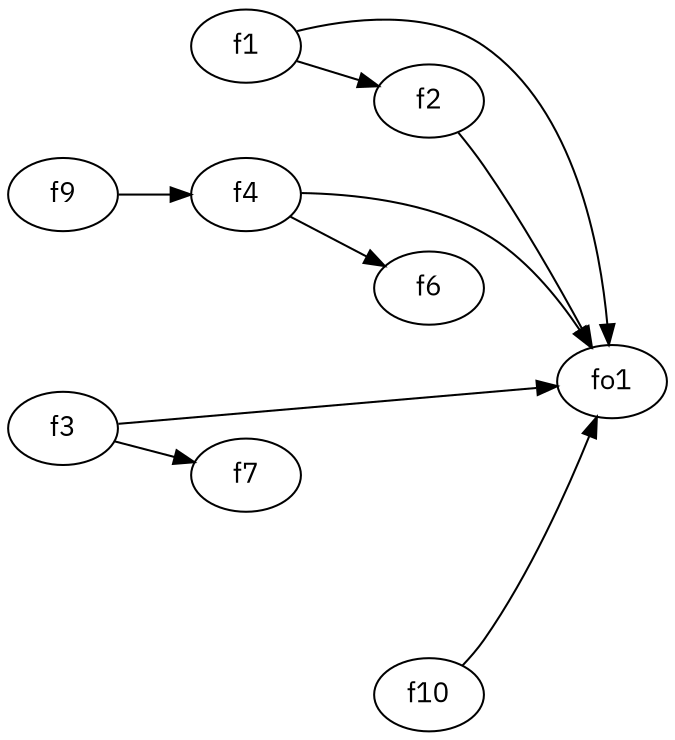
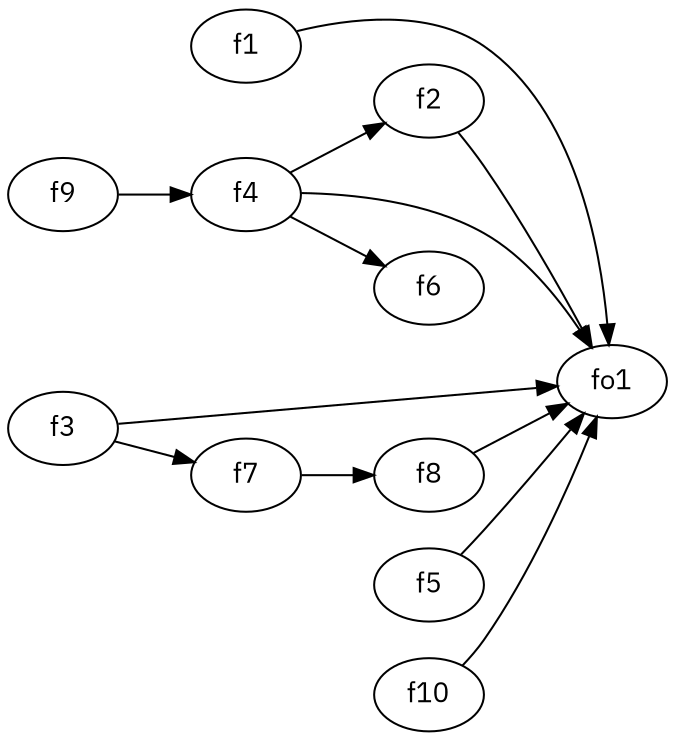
edge "f1" -> "f2": now "f4" -> "f2"
node "f8": added
node "f5": added
